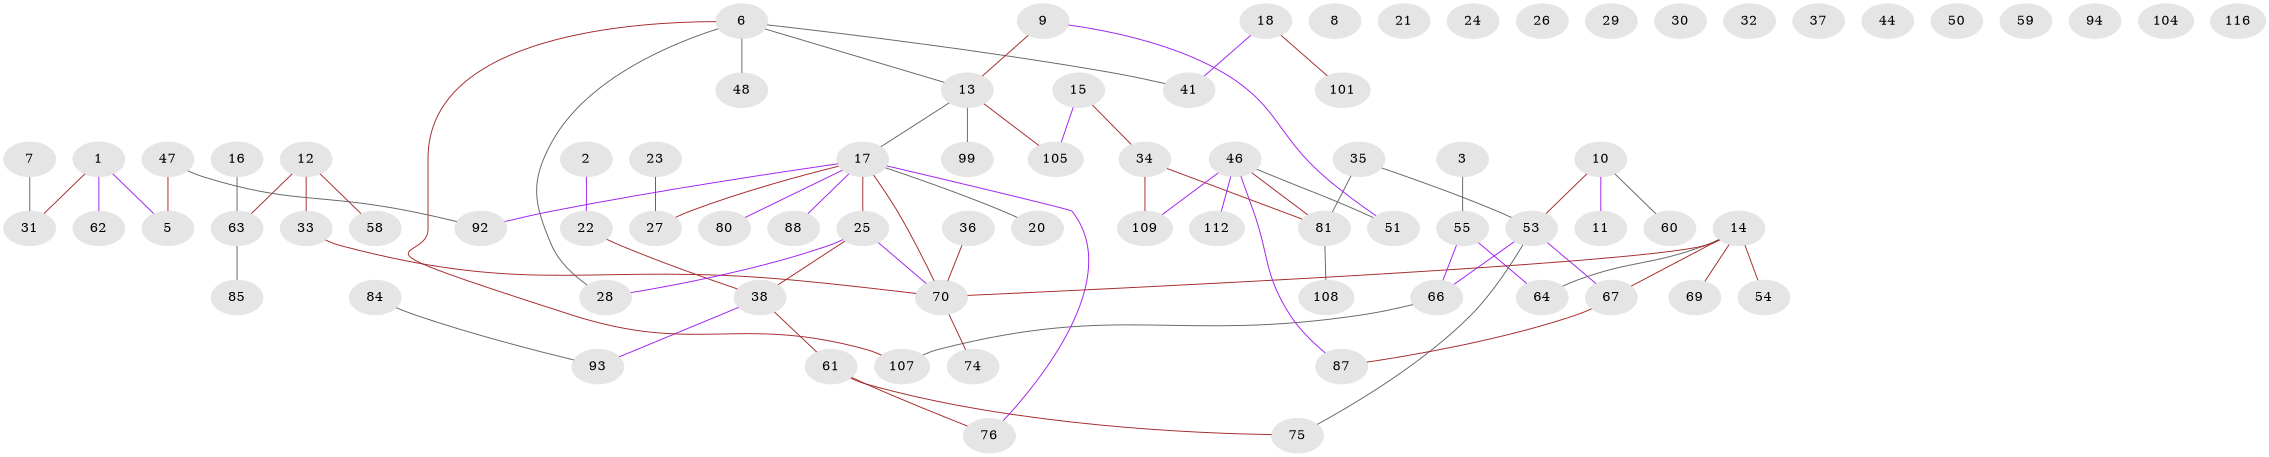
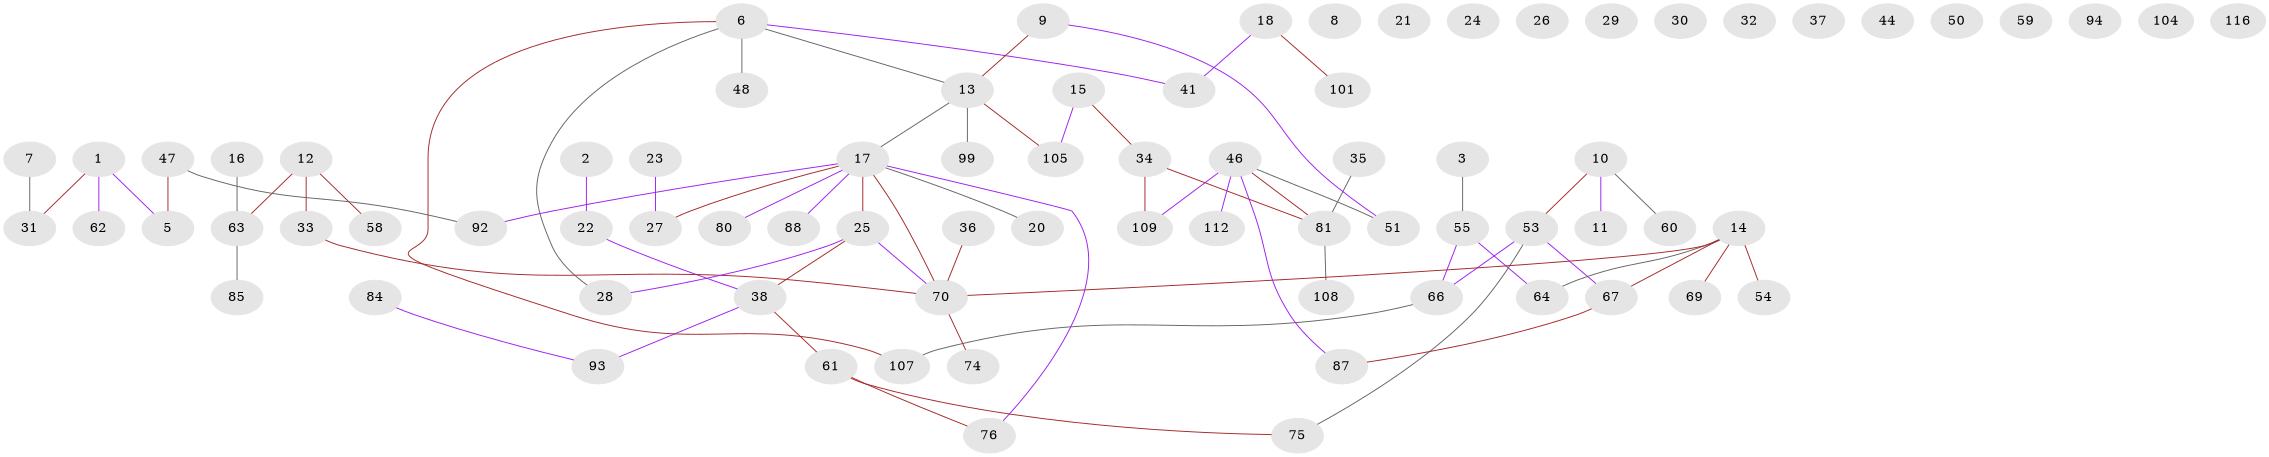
edge "6" -- "41": color gray40 -> purple
edge "35" -- "53": removed
edge "22" -- "38": color brown -> purple
edge "84" -- "93": color gray40 -> purple
